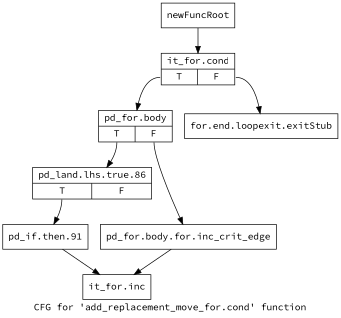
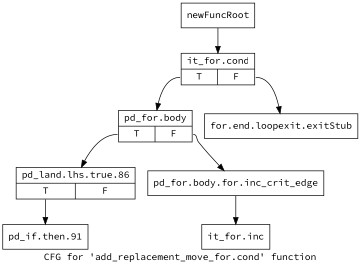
edge "pd_if.then.91" -> "it_for.inc": removed
